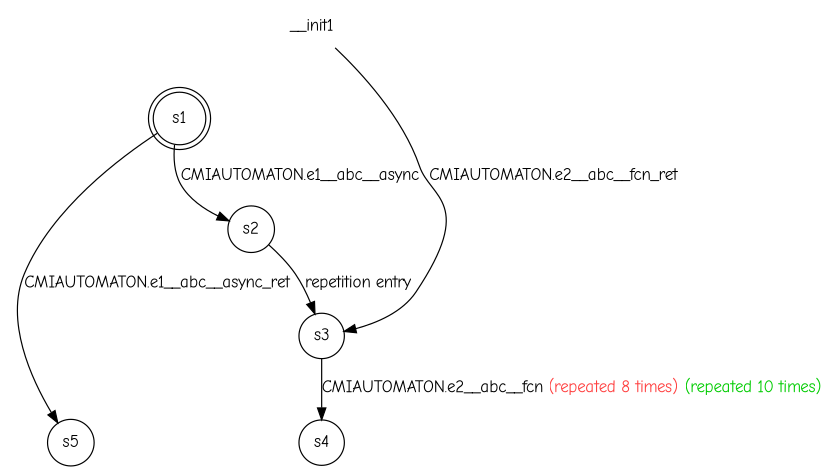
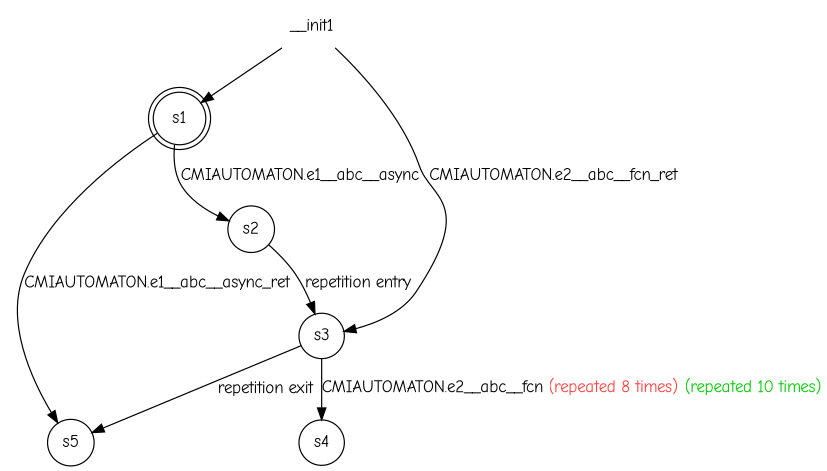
edge "__init1" -> "s1": added
edge "s3" -> "s5": added, label "repetition exit"
